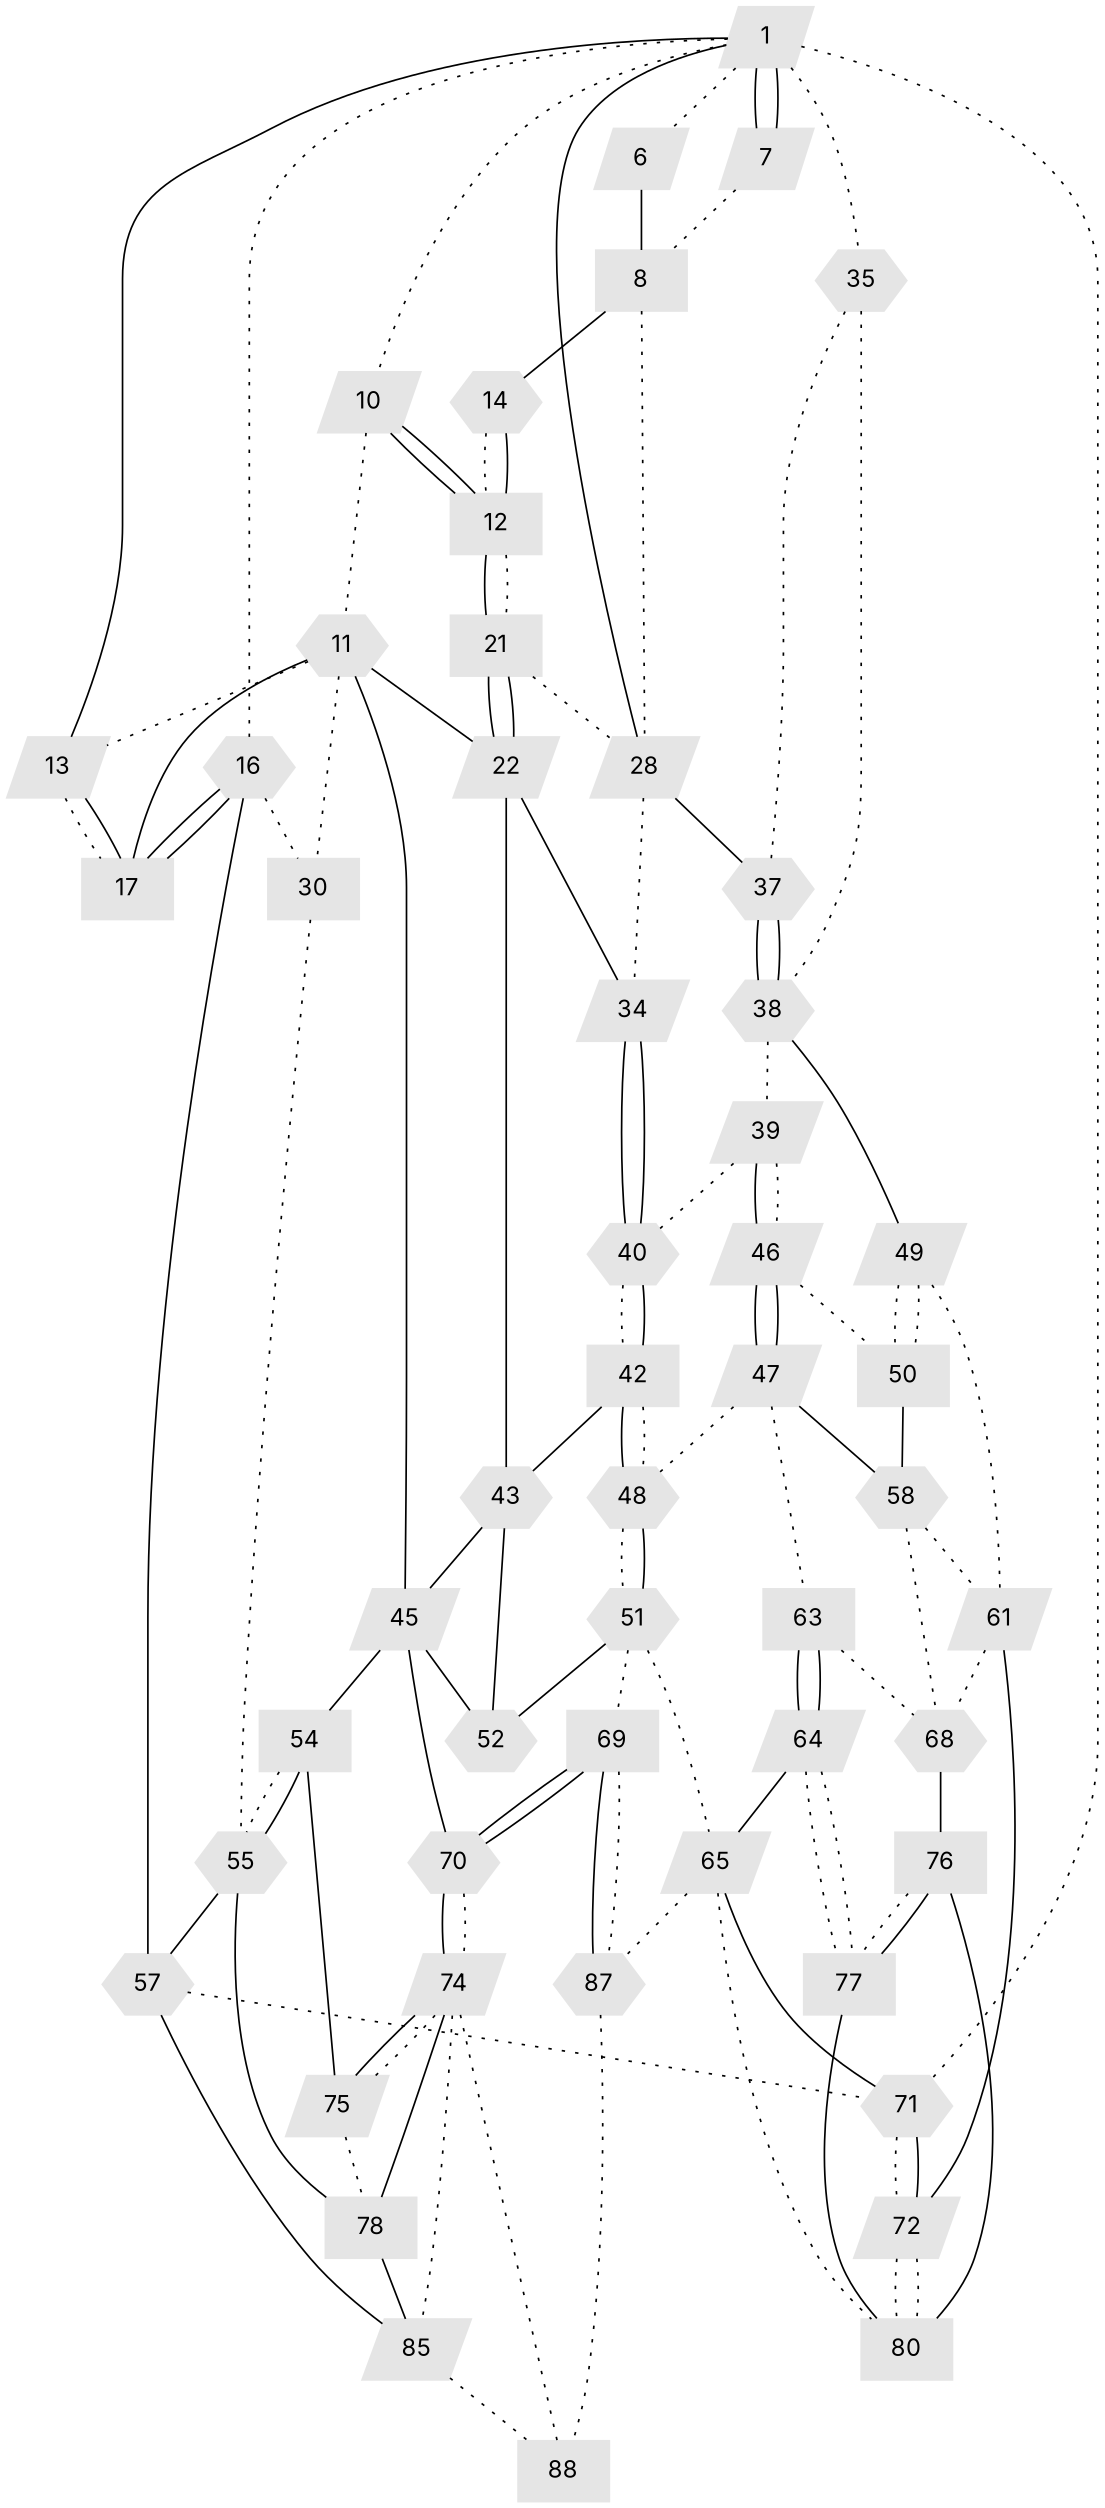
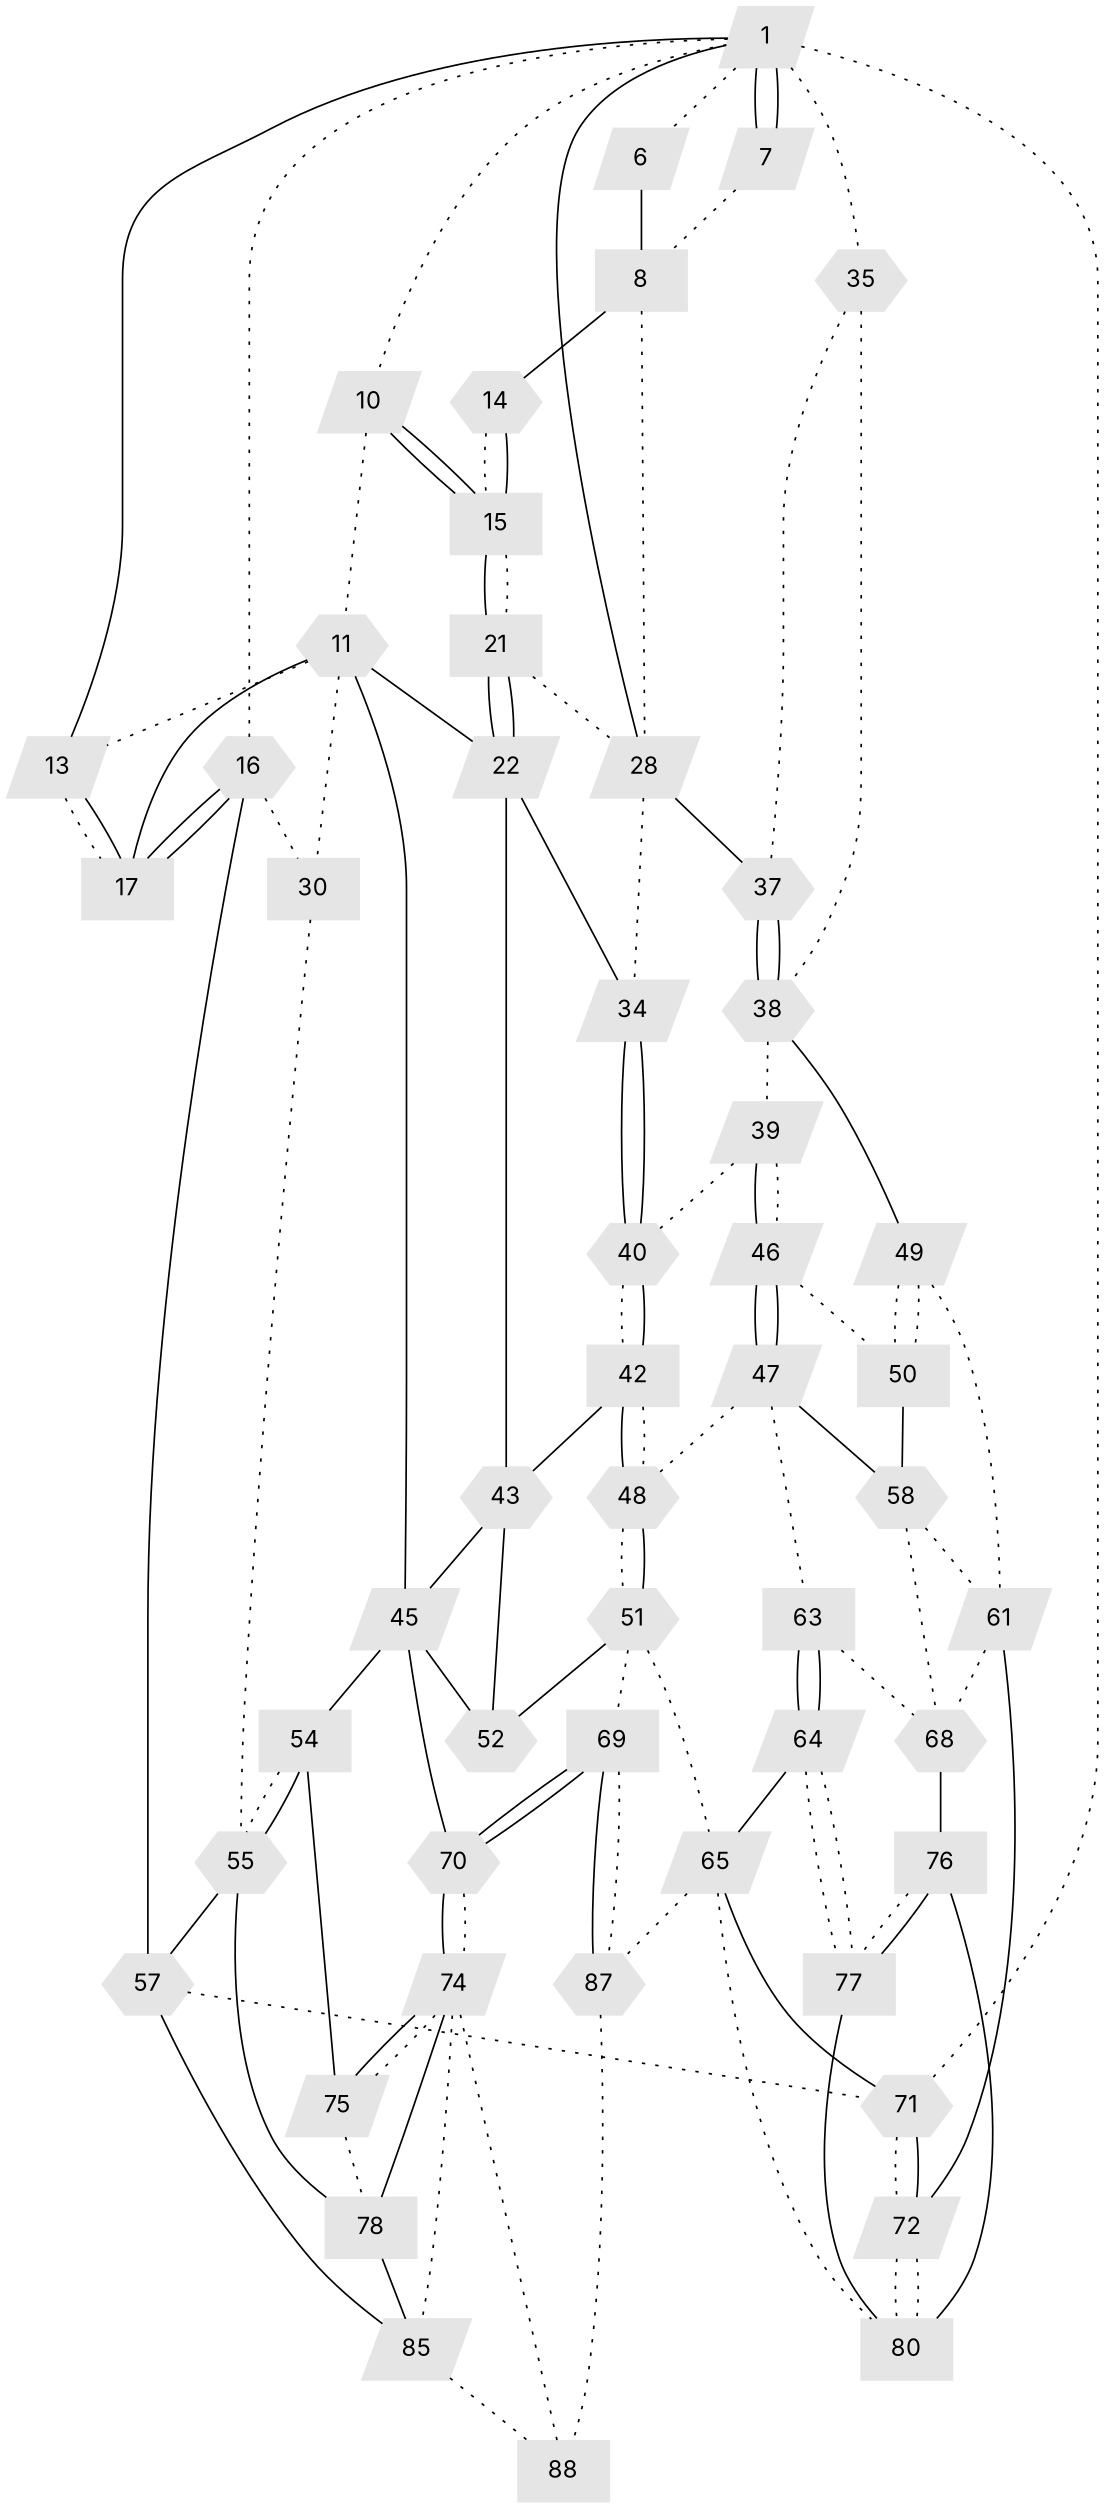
node "12": label "12" -> "15"
